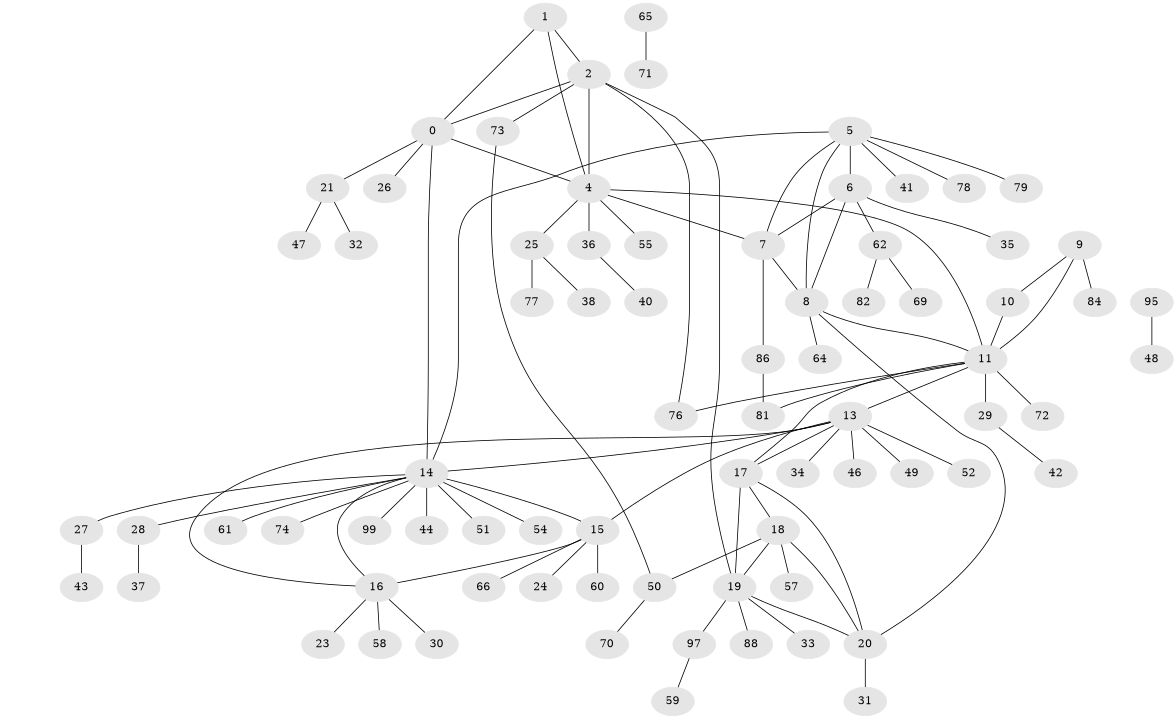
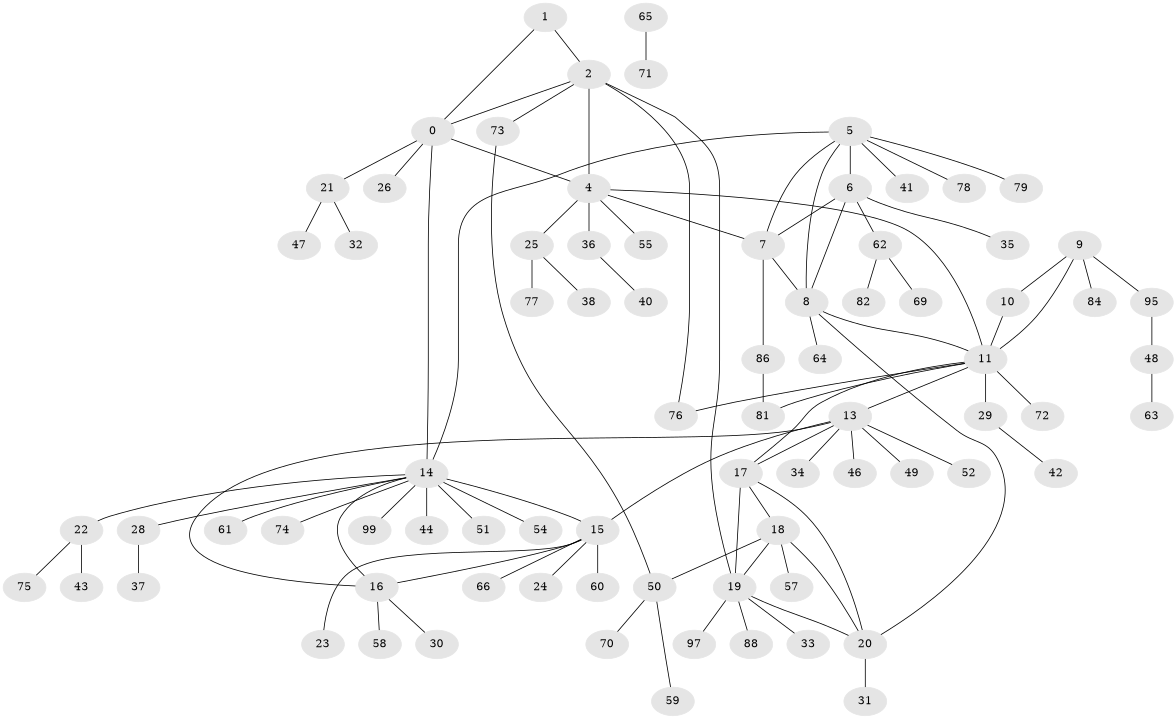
edge "1" -- "4": removed
edge "9" -- "95": added
node "63": added
edge "13" -- "14": removed
node "27": label "27" -> "22"
node "75": added
edge "16" -- "23": now "15" -- "23"
edge "97" -- "59": now "50" -- "59"
